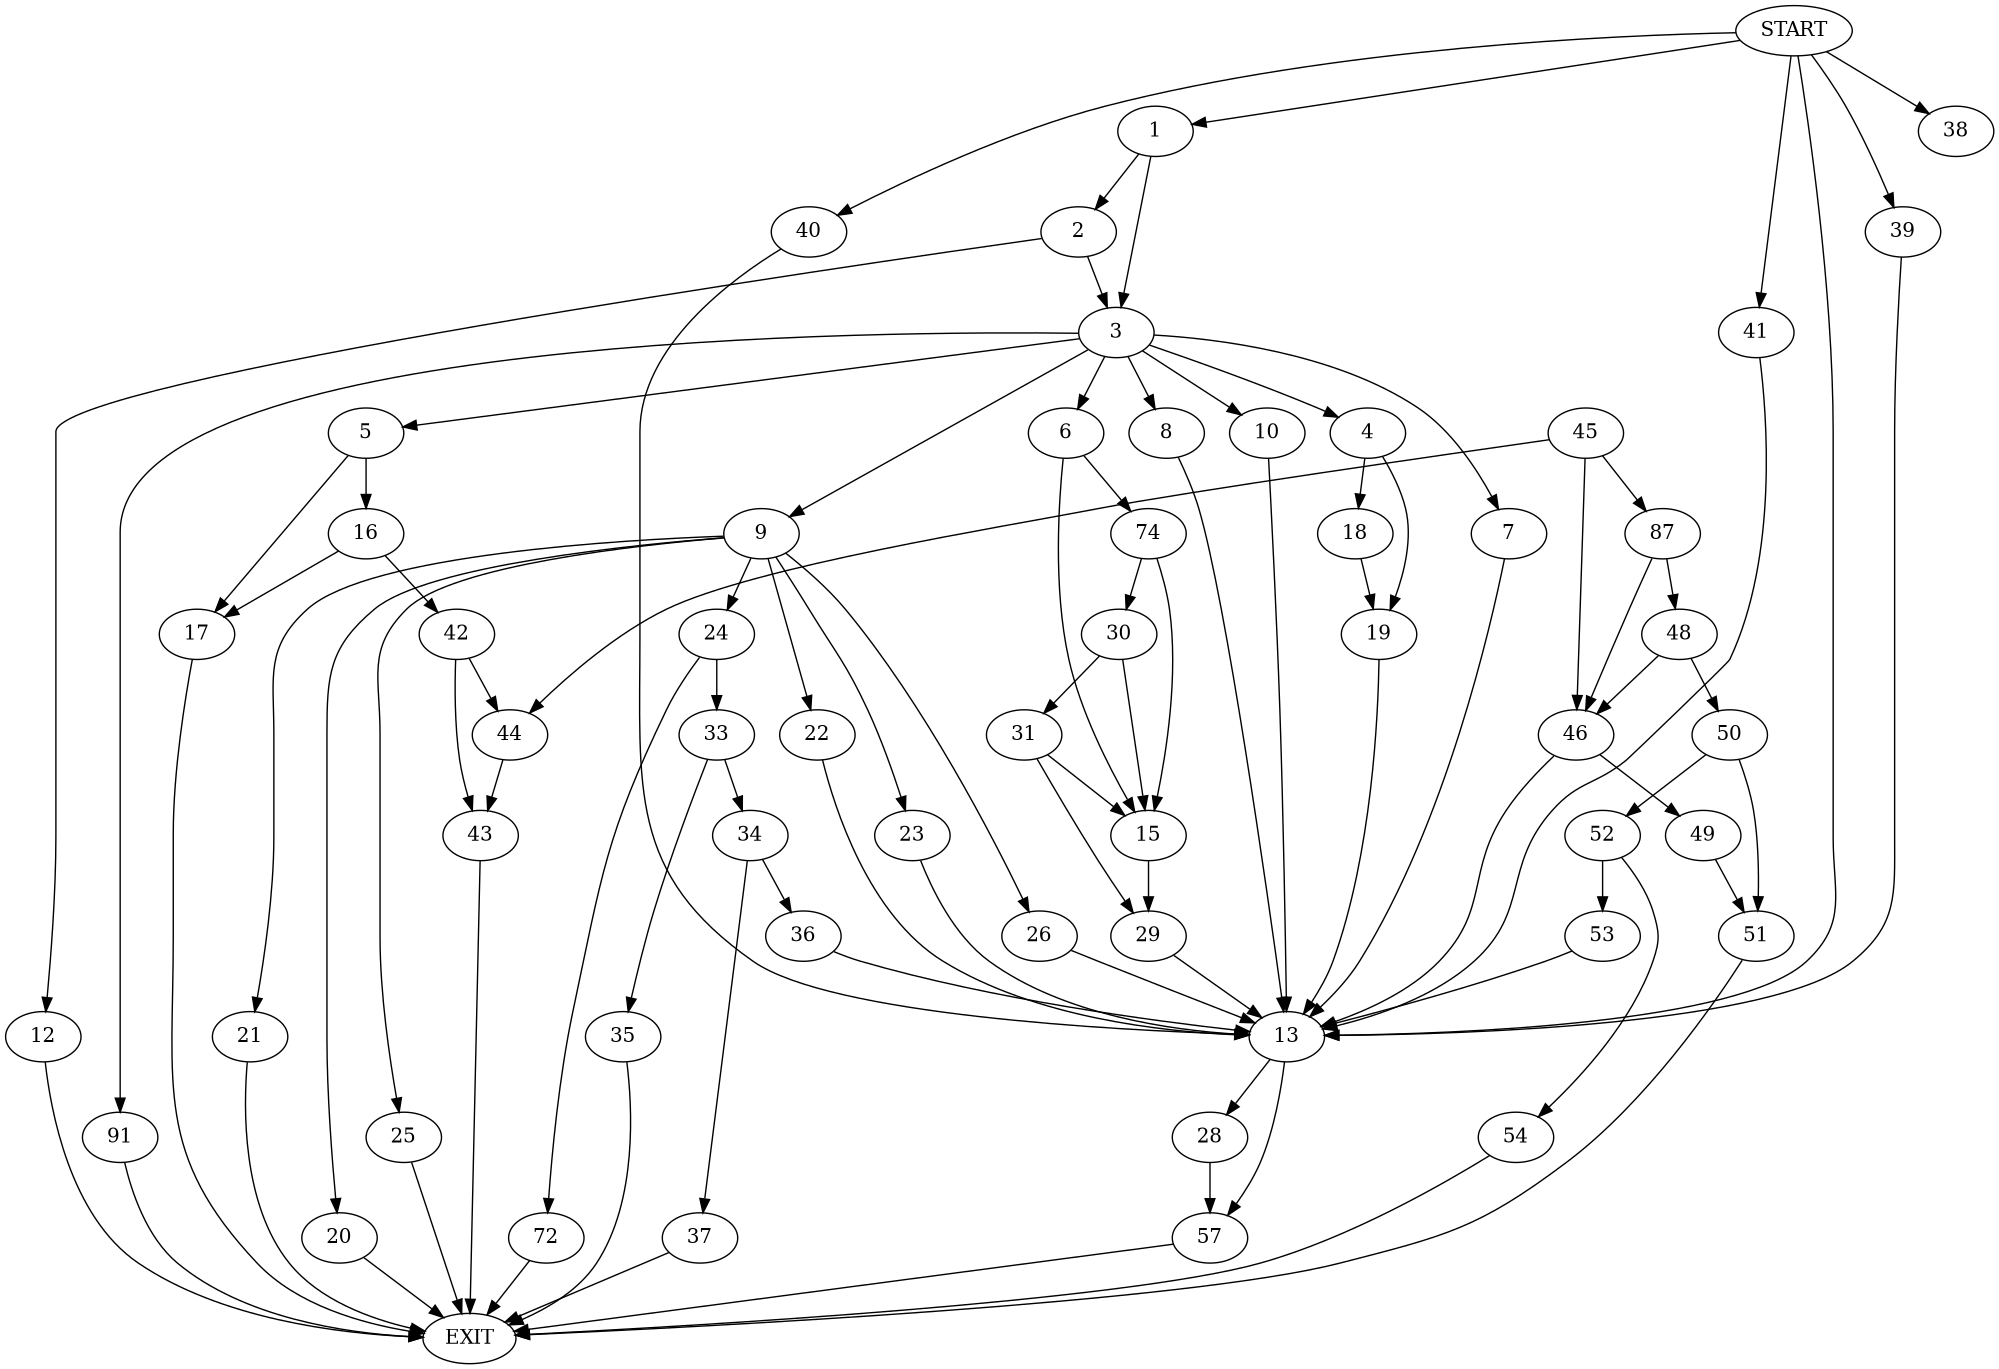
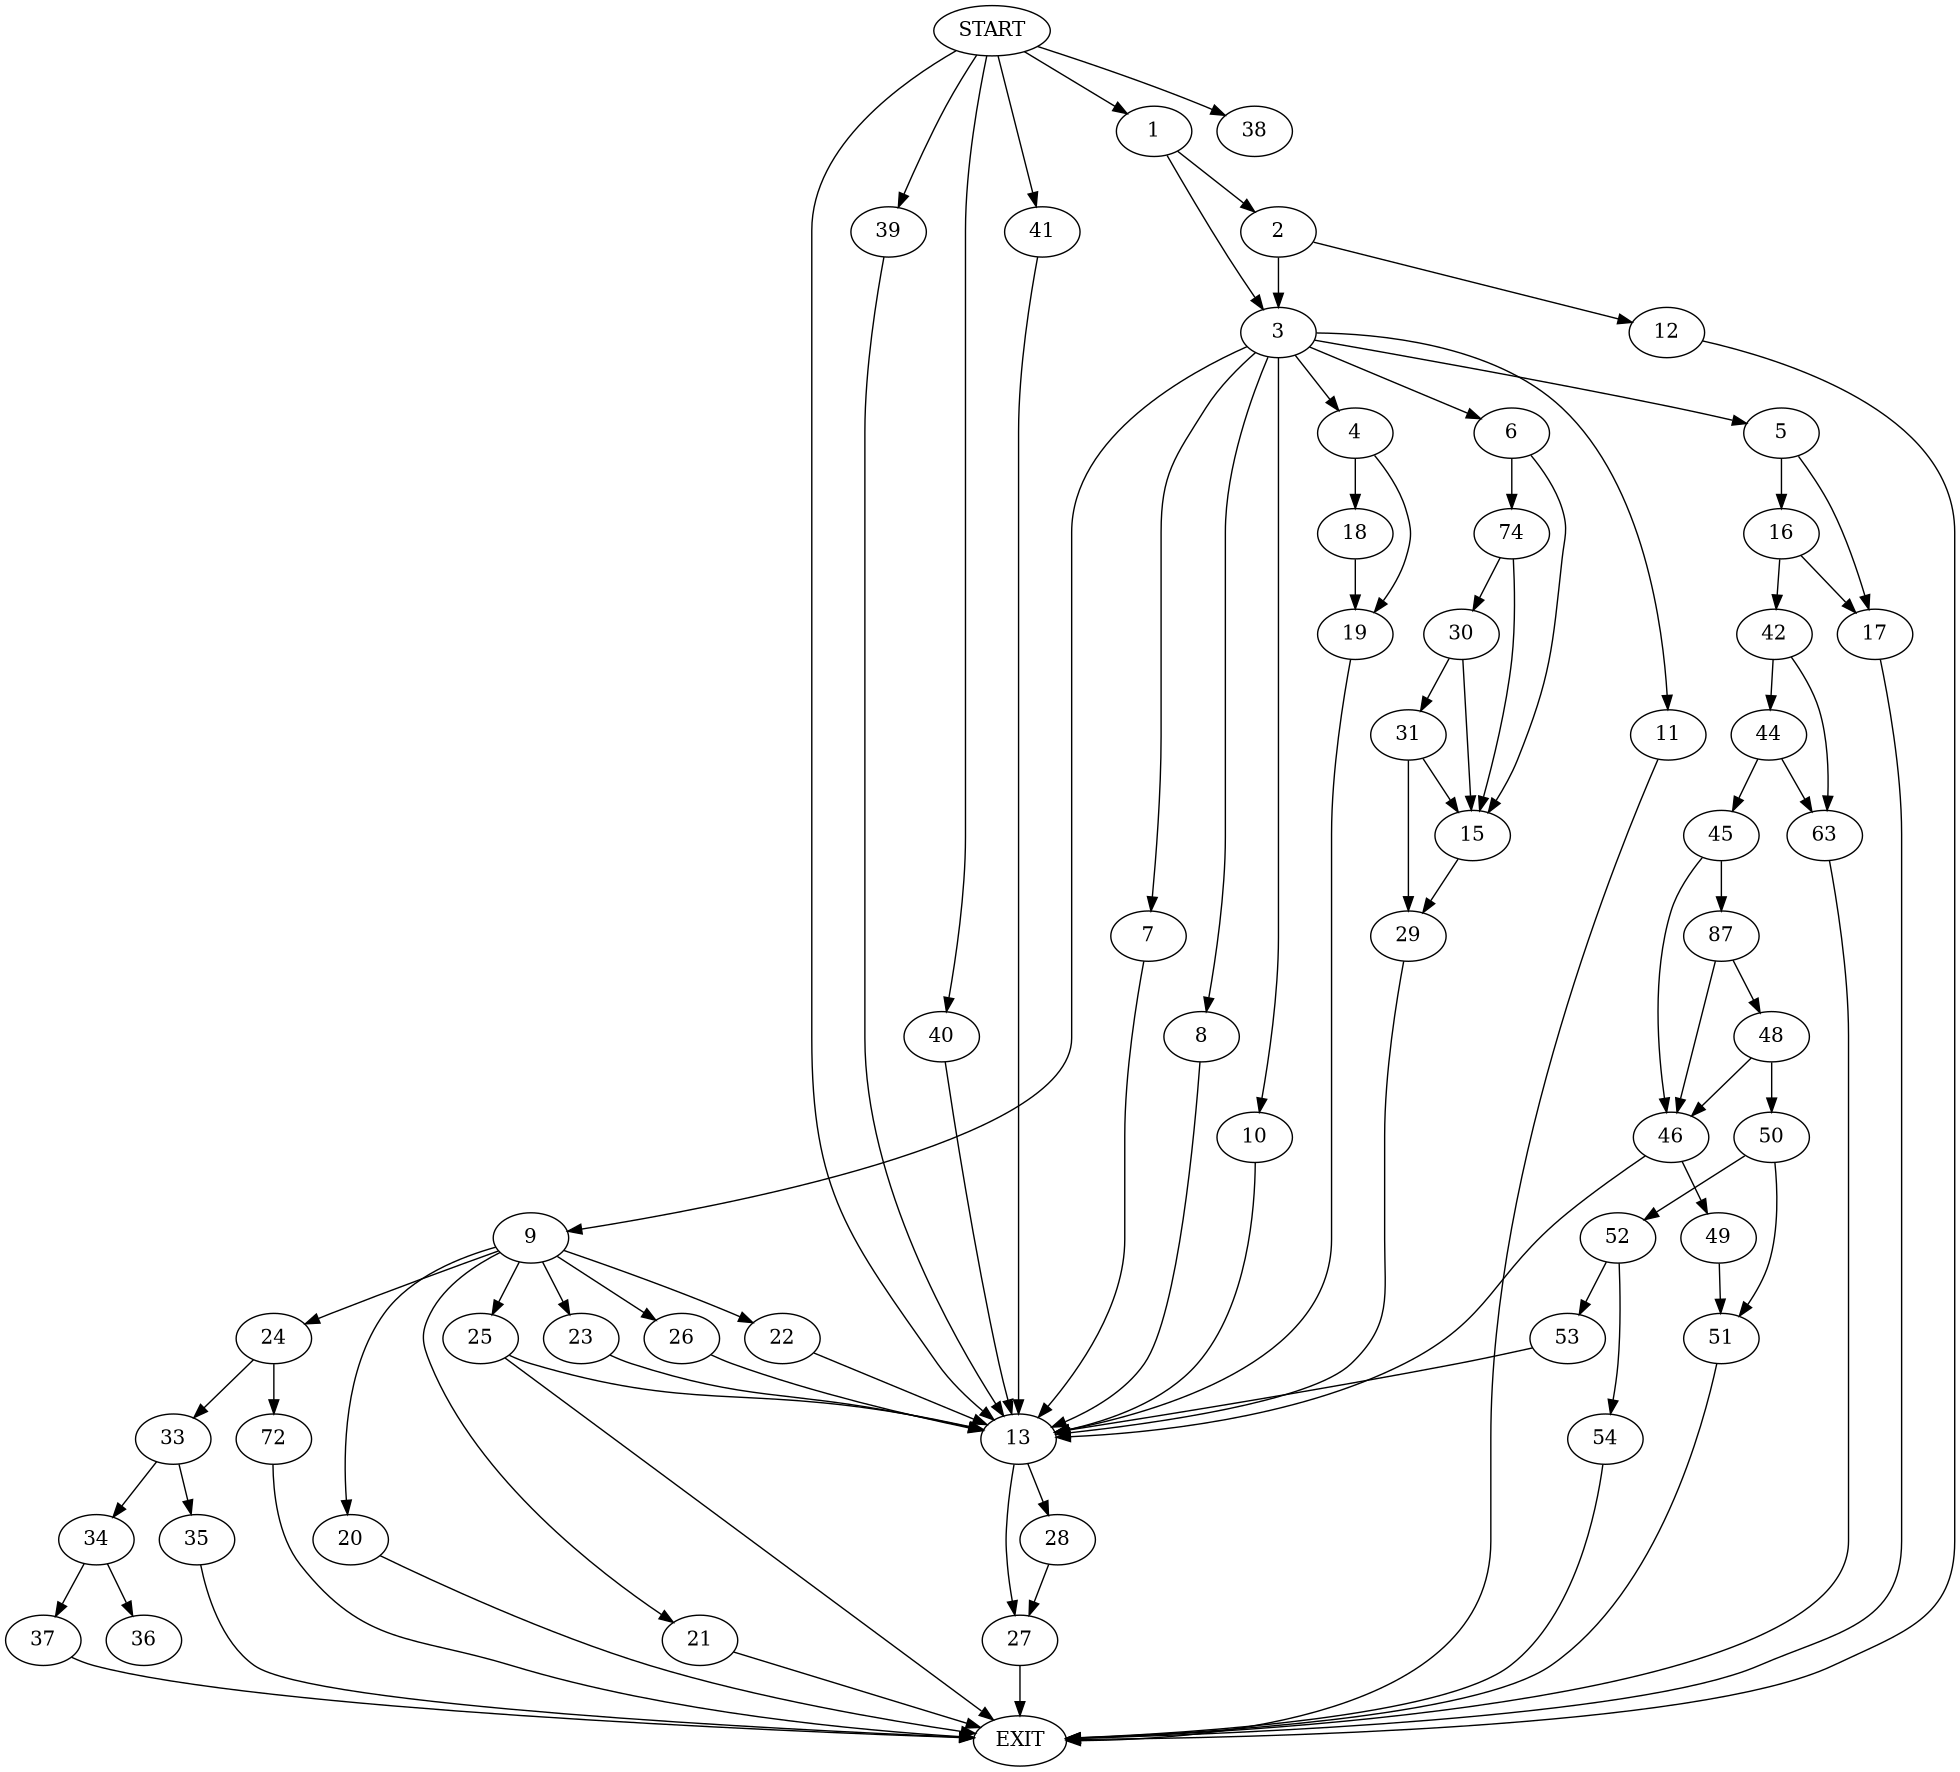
edge "45" -> "44": reversed
node "43": label "43" -> "63"
edge "36" -> "13": now "25" -> "13"
node "91": label "91" -> "11"
node "57": label "57" -> "27"
